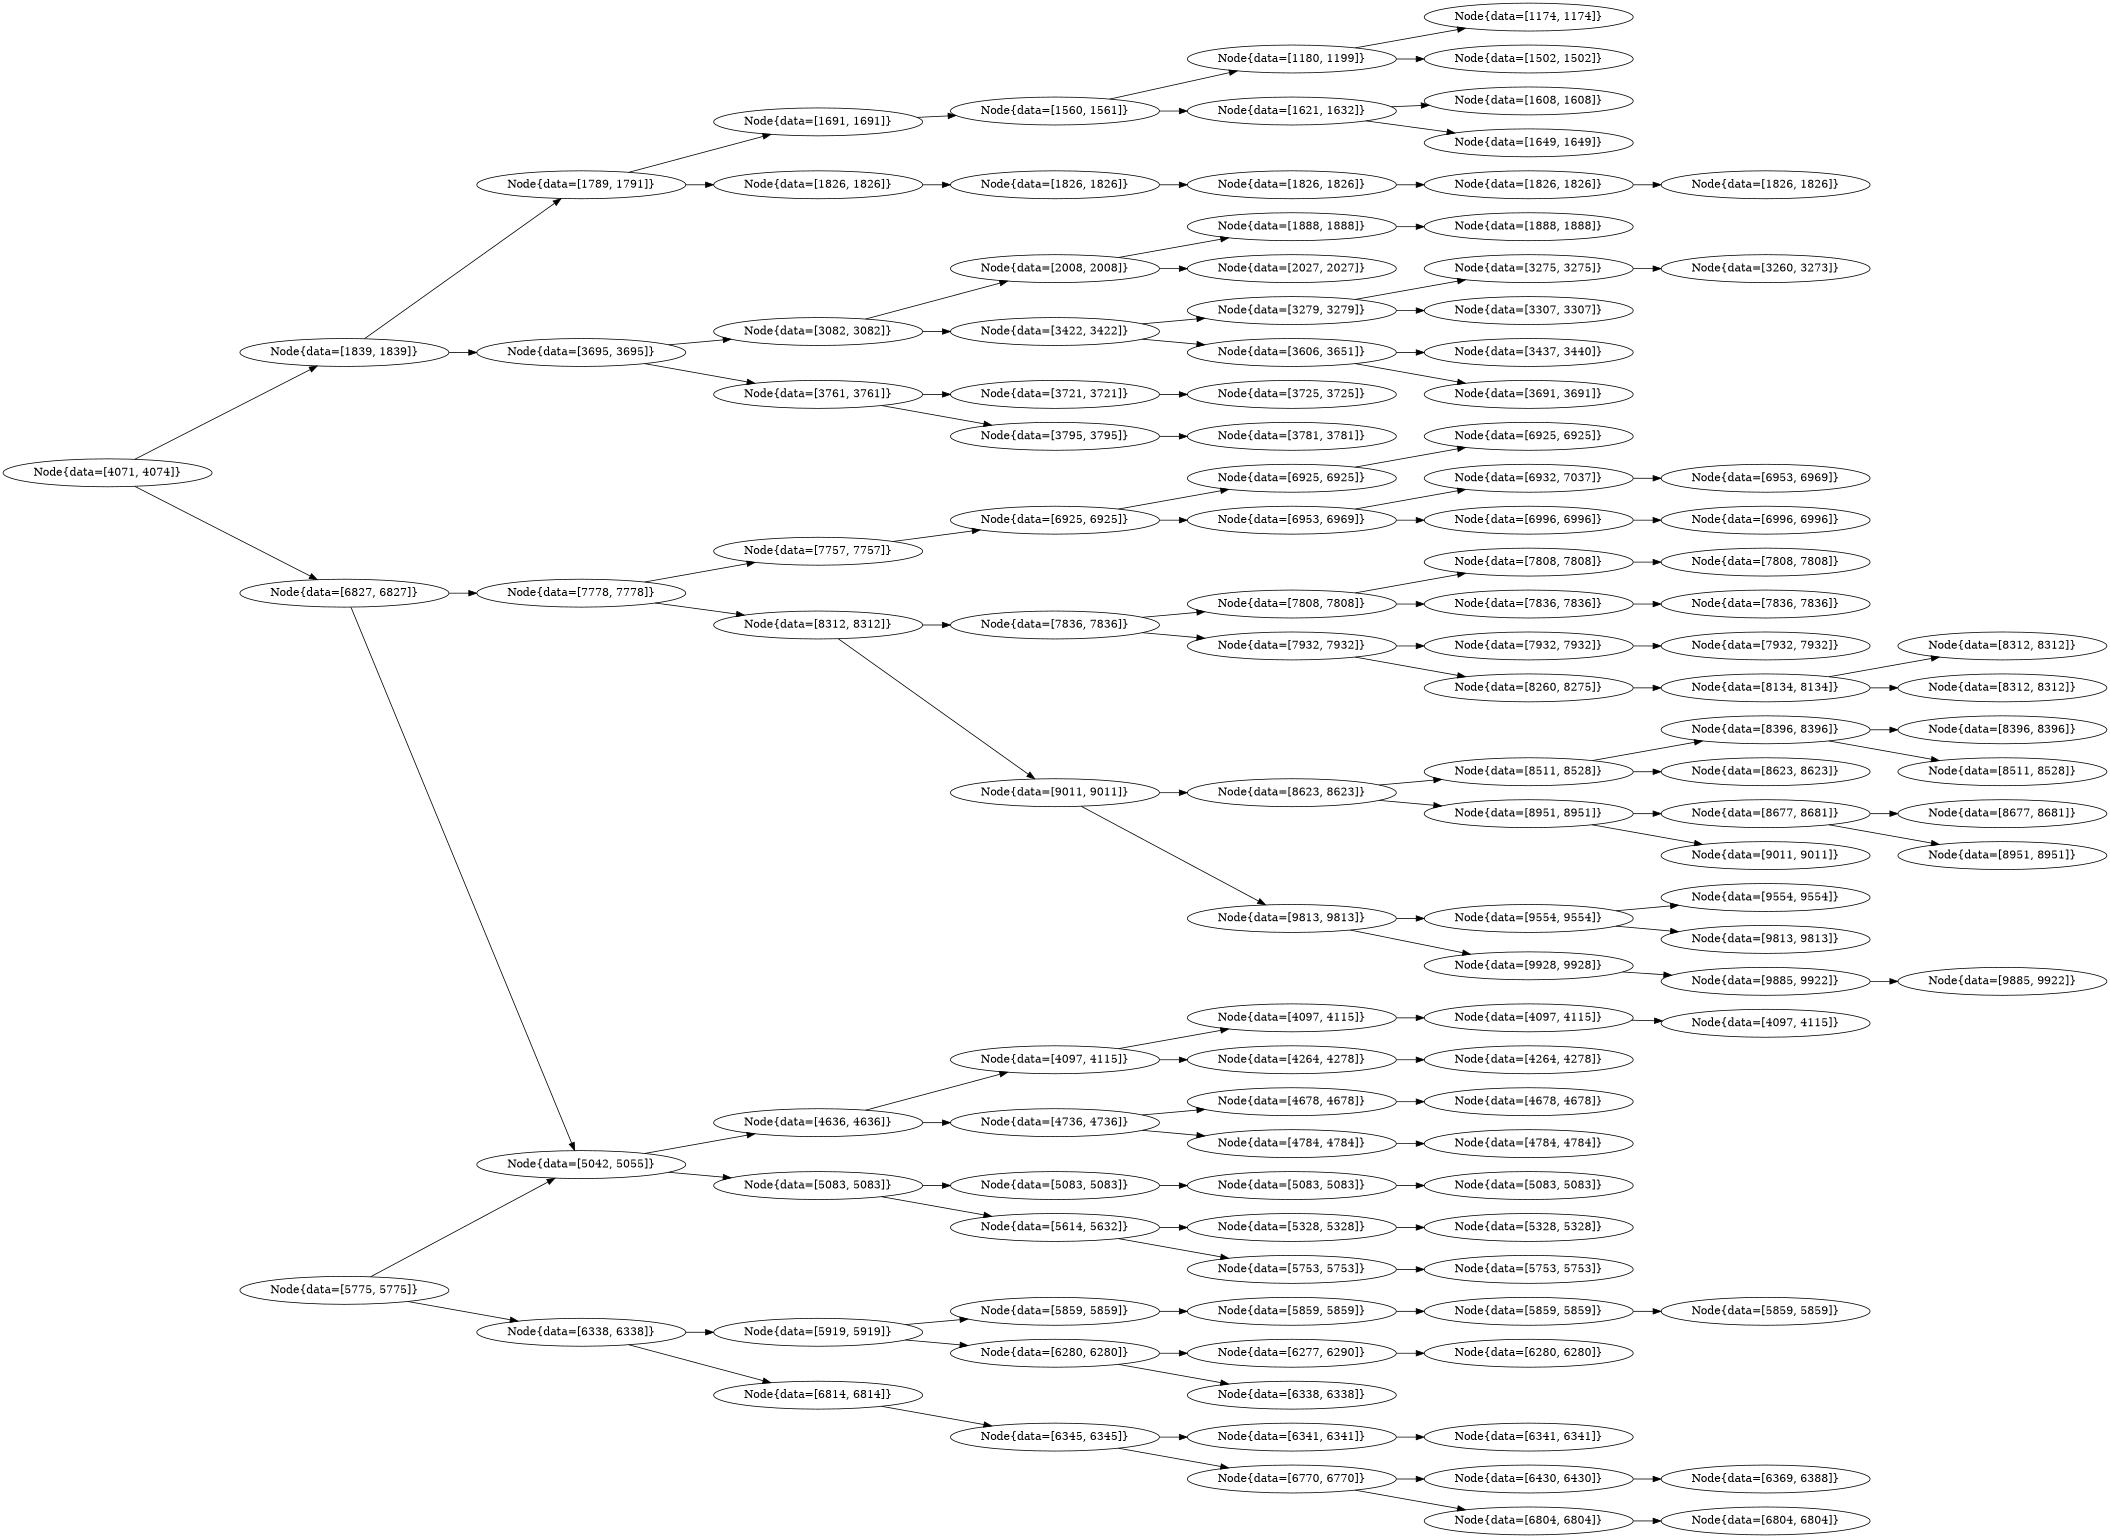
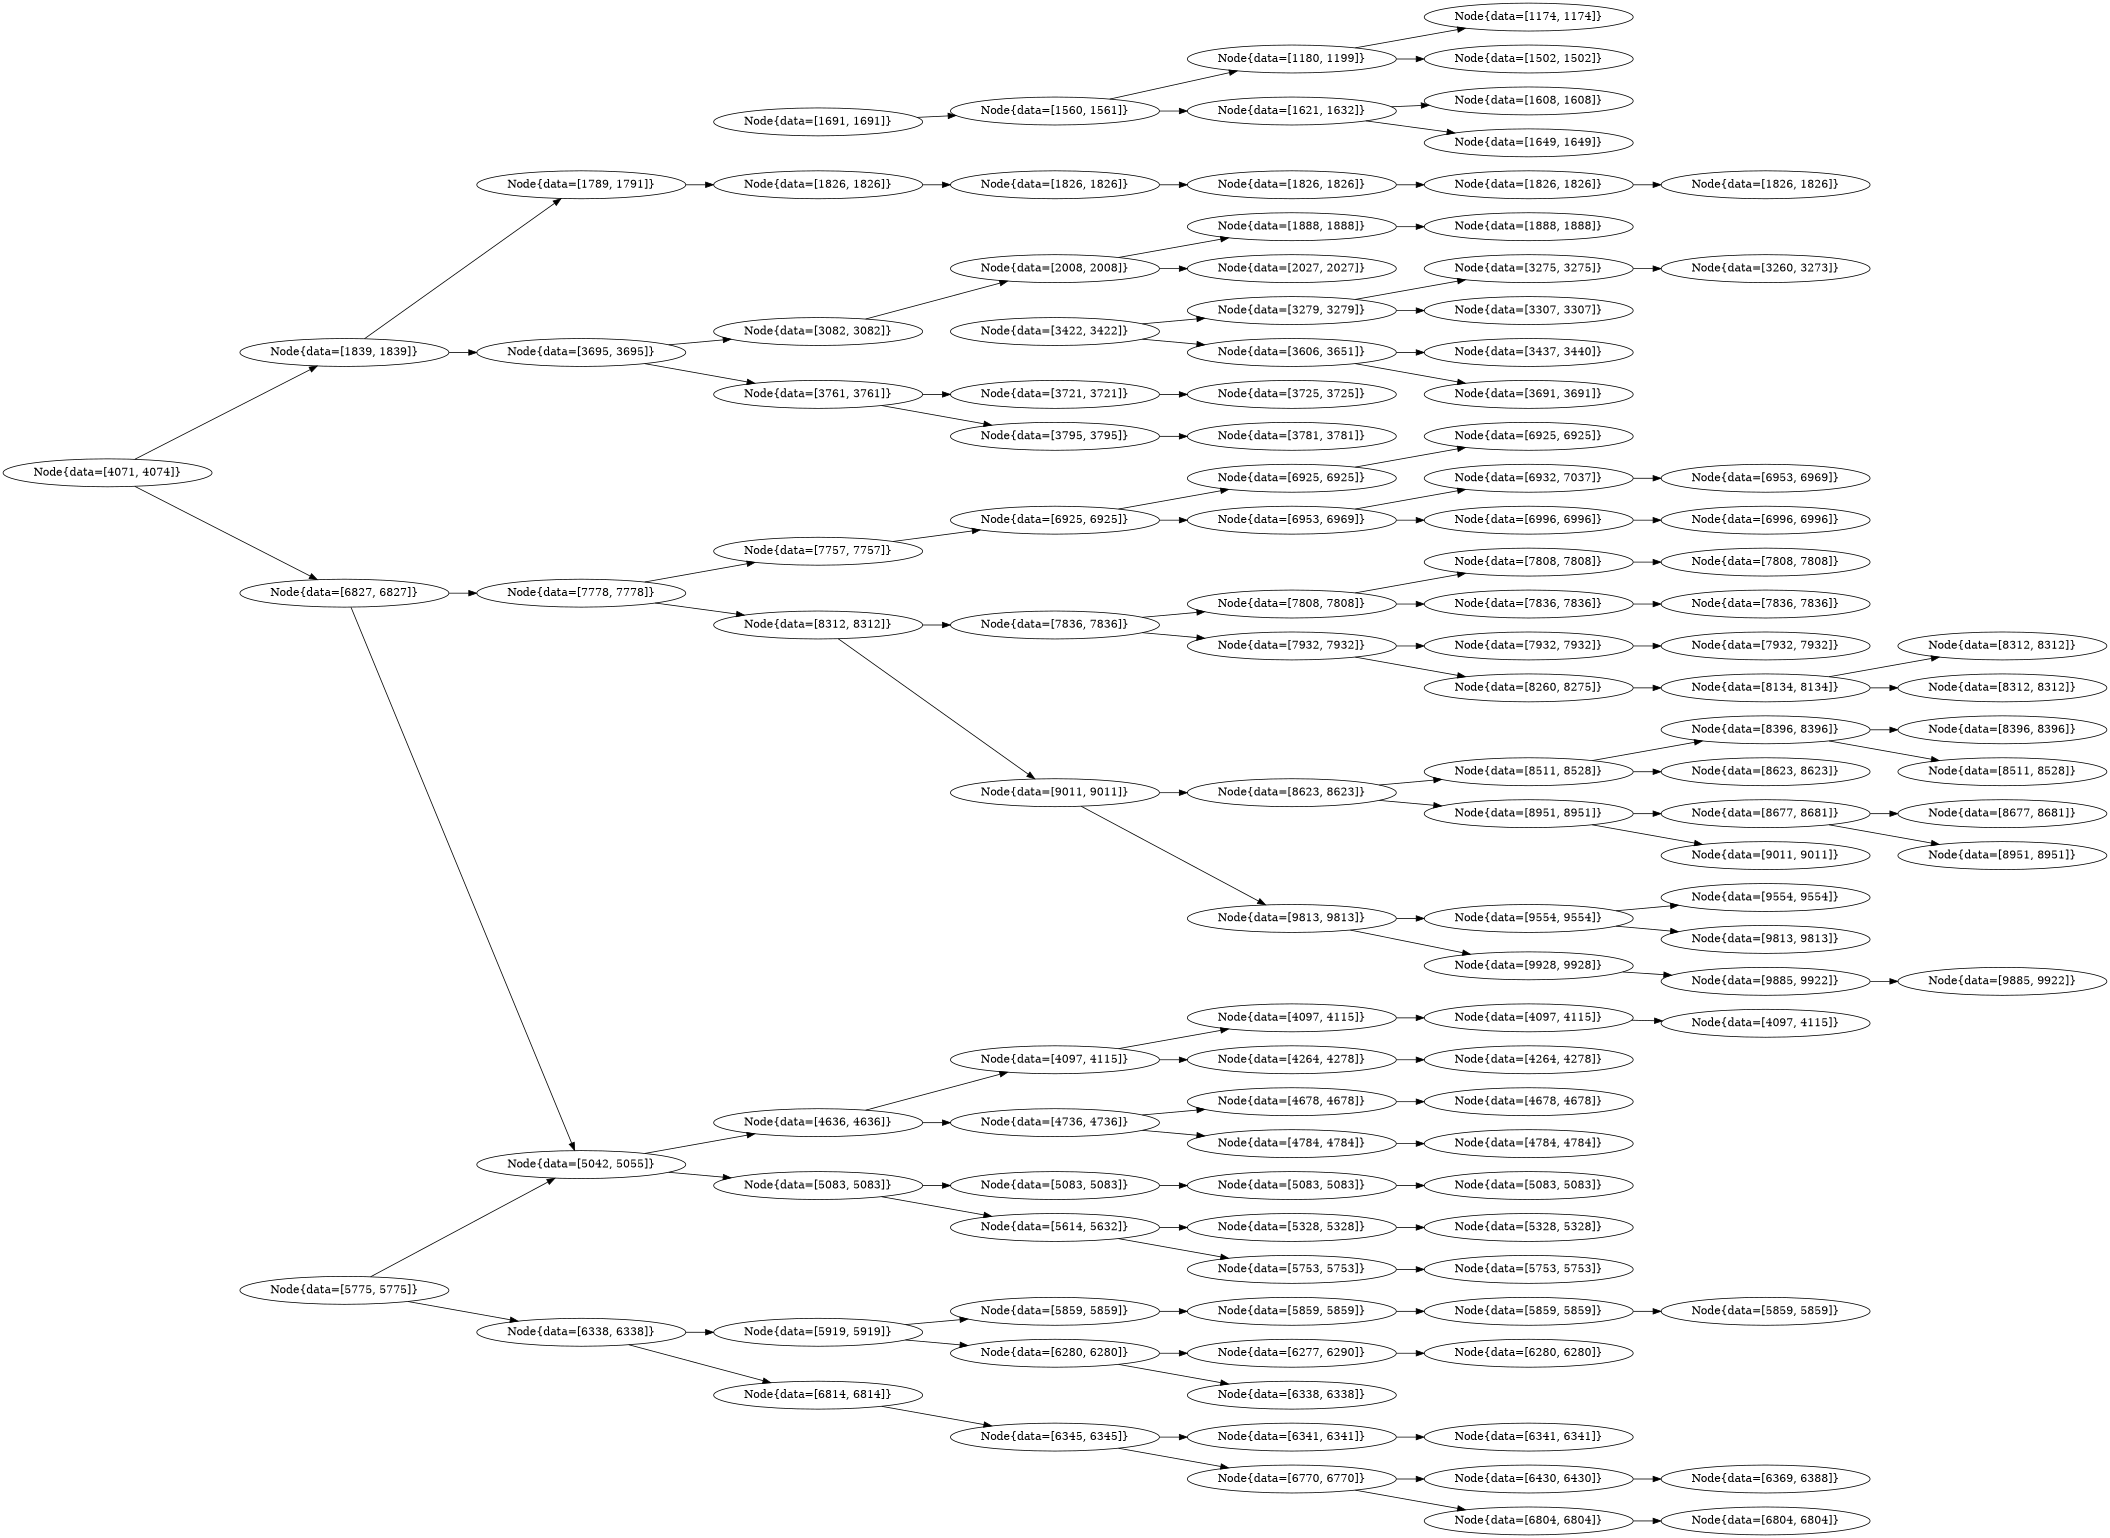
edge "Node{data=[1789, 1791]}" -> "Node{data=[1691, 1691]}": removed
edge "Node{data=[3082, 3082]}" -> "Node{data=[3422, 3422]}": removed
